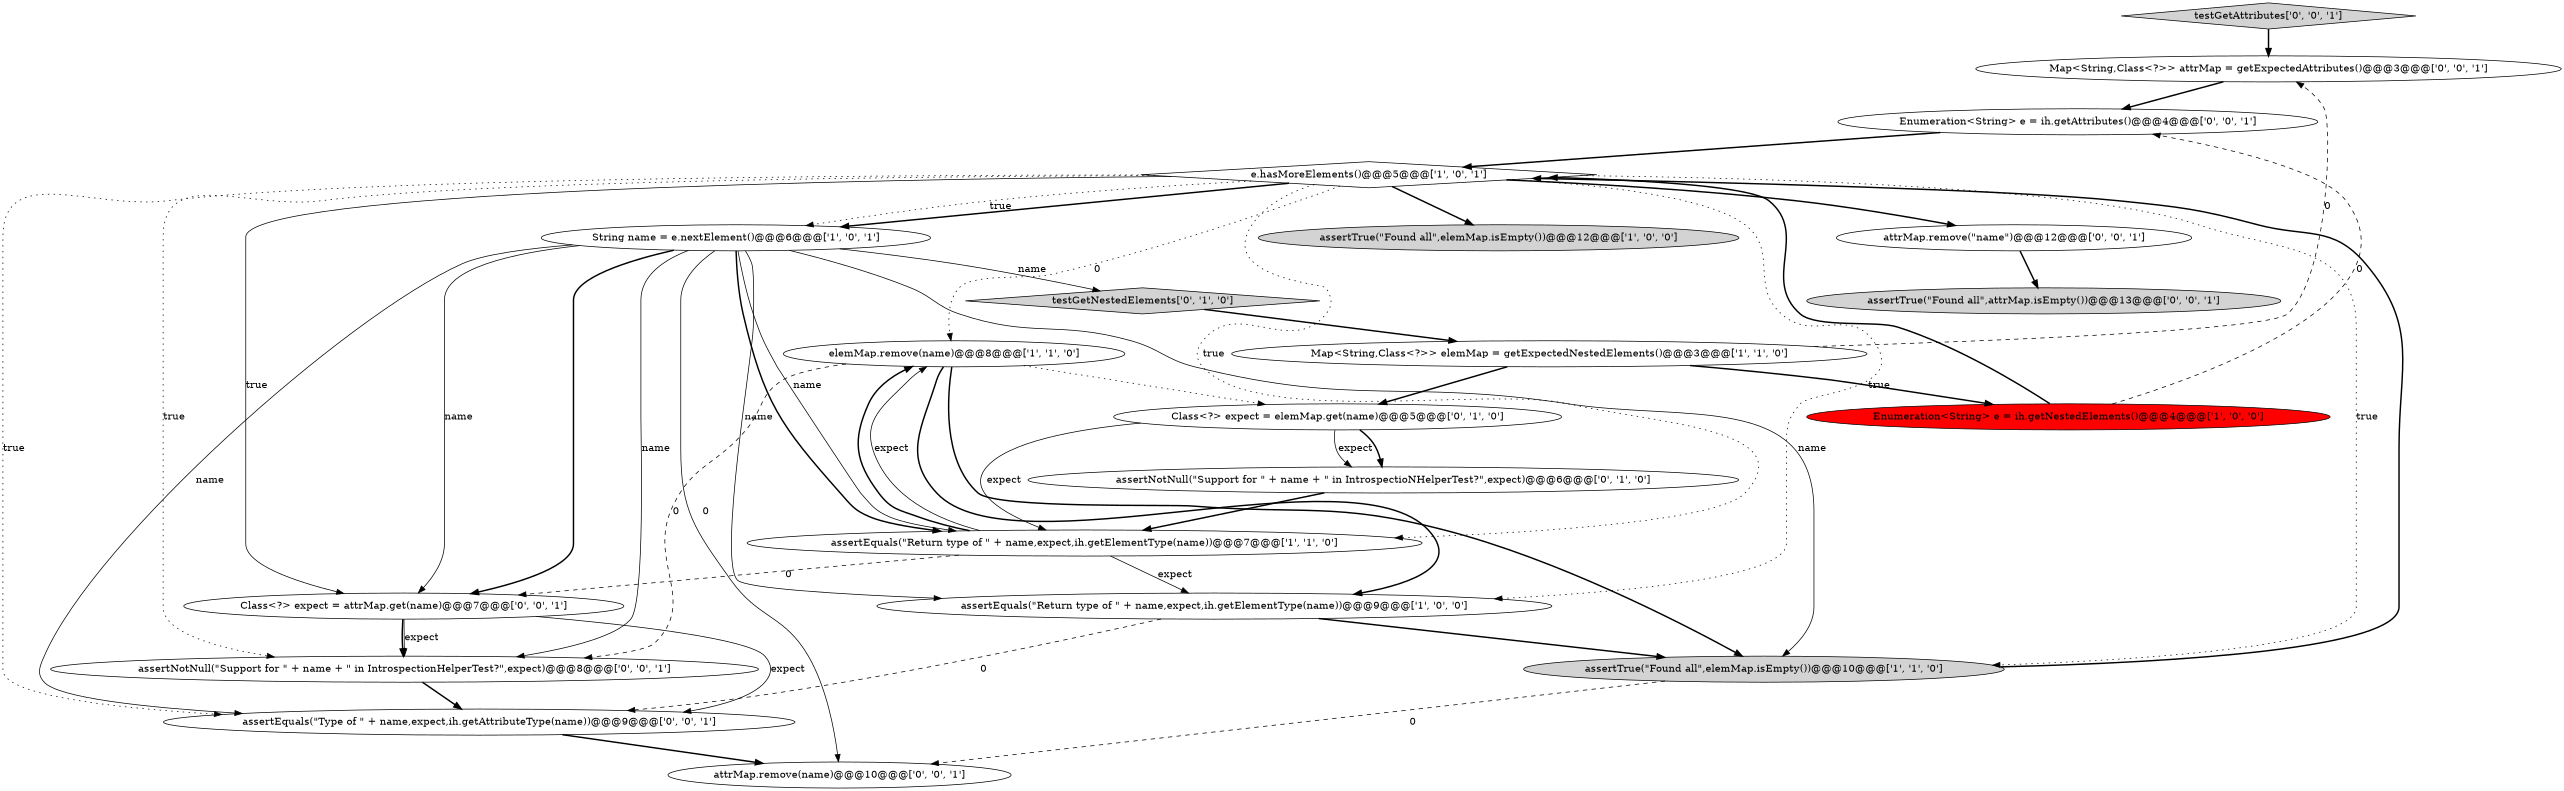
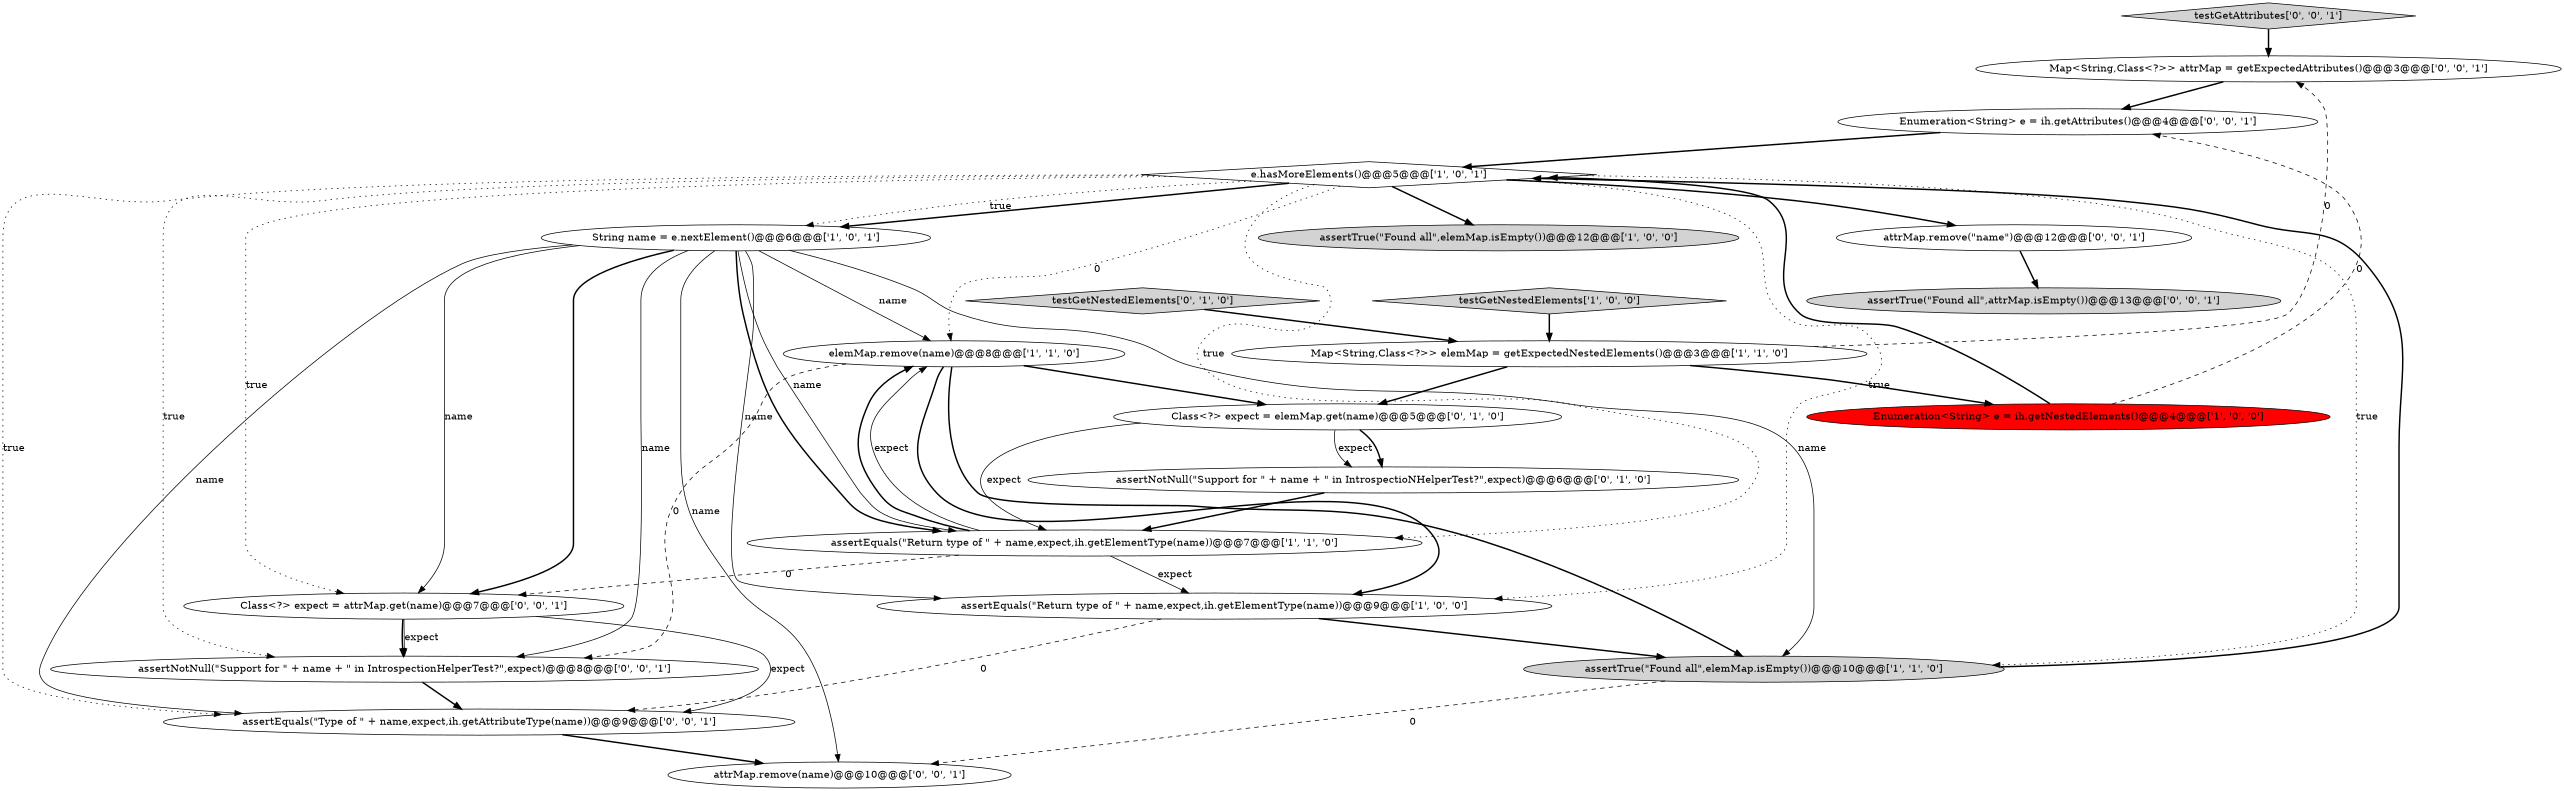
edge "e.hasMoreElements()@@@5@@@['1', '0', '1']" -> "Class<?> expect = attrMap.get(name)@@@7@@@['0', '0', '1']": style solid -> dotted
edge "String name = e.nextElement()@@@6@@@['1', '0', '1']" -> "testGetNestedElements['0', '1', '0']": now "String name = e.nextElement()@@@6@@@['1', '0', '1']" -> "elemMap.remove(name)@@@8@@@['1', '1', '0']"
node "testGetNestedElements['1', '0', '0']": added
edge "elemMap.remove(name)@@@8@@@['1', '1', '0']" -> "Class<?> expect = elemMap.get(name)@@@5@@@['0', '1', '0']": style dotted -> bold
edge "String name = e.nextElement()@@@6@@@['1', '0', '1']" -> "attrMap.remove(name)@@@10@@@['0', '0', '1']": label "0" -> "name"
